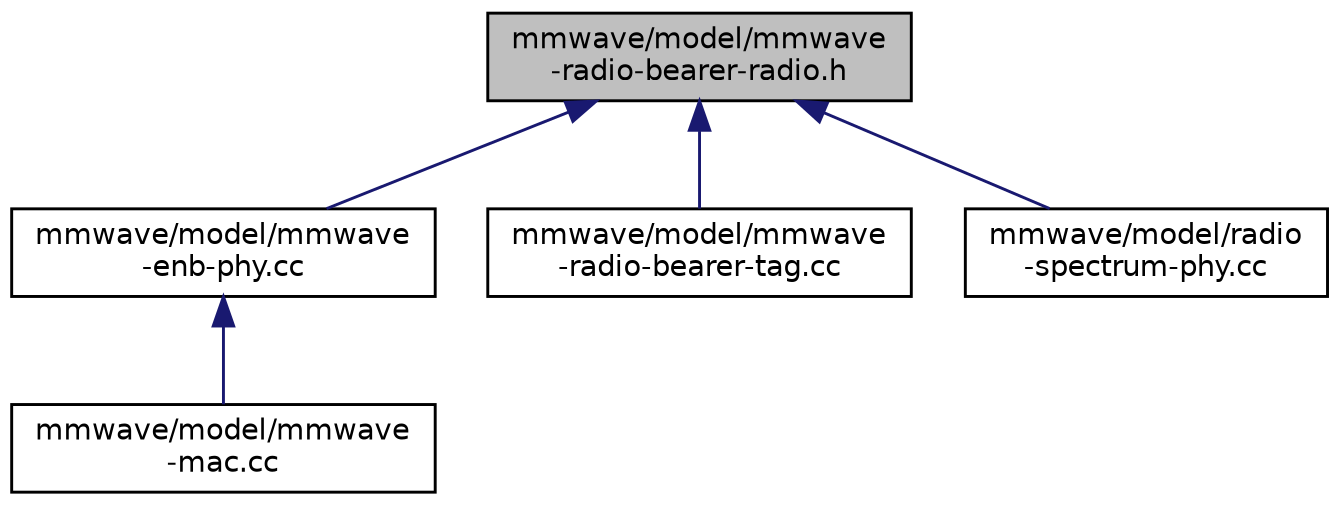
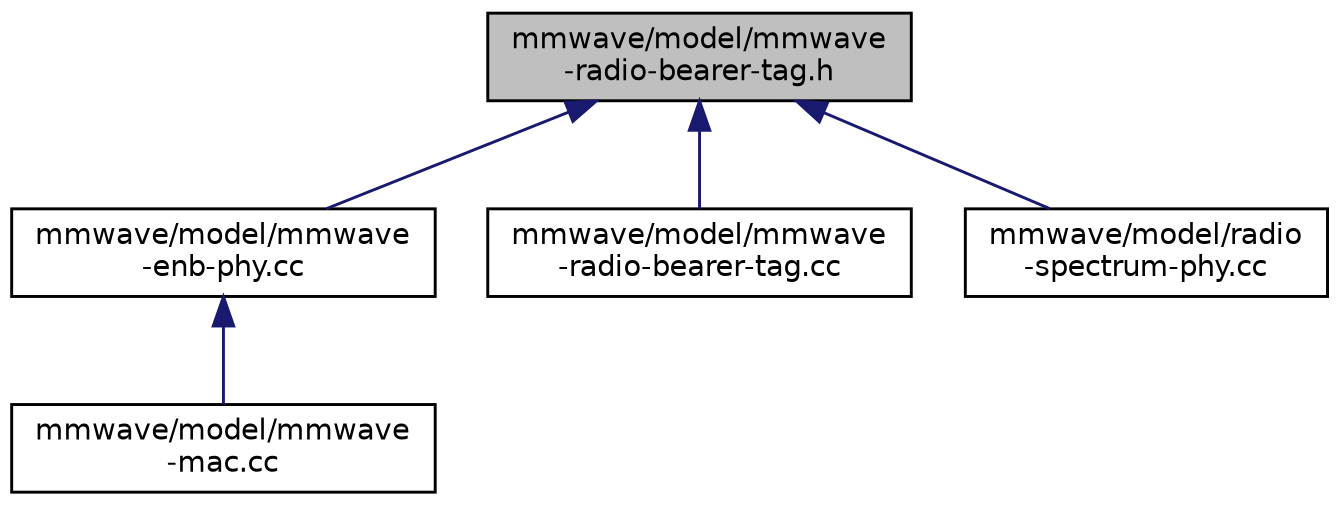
node "mmwave/model/mmwave -radio-bearer-radio.h": label "mmwave/model/mmwave -radio-bearer-radio.h" -> "mmwave/model/mmwave -radio-bearer-tag.h"
